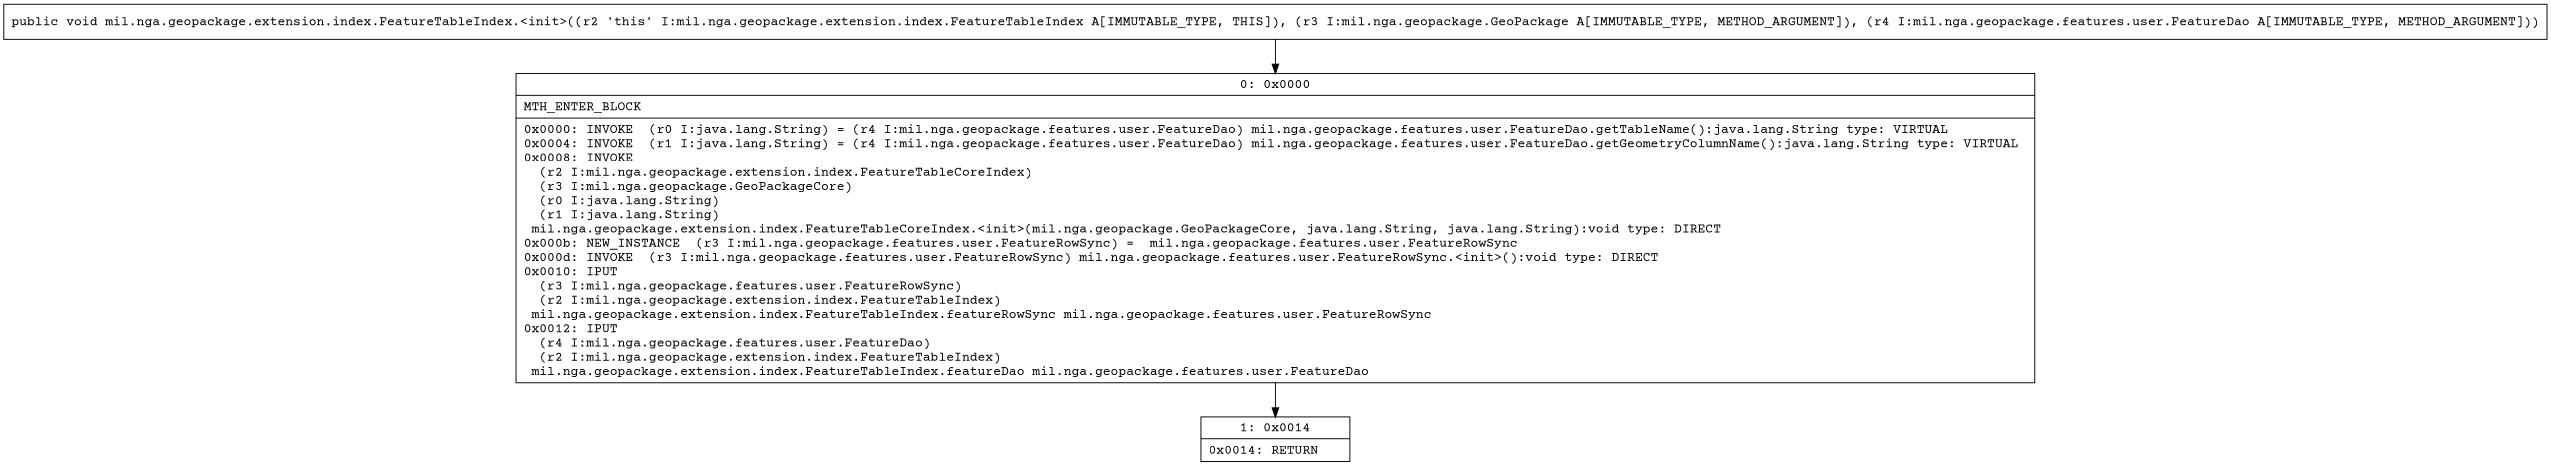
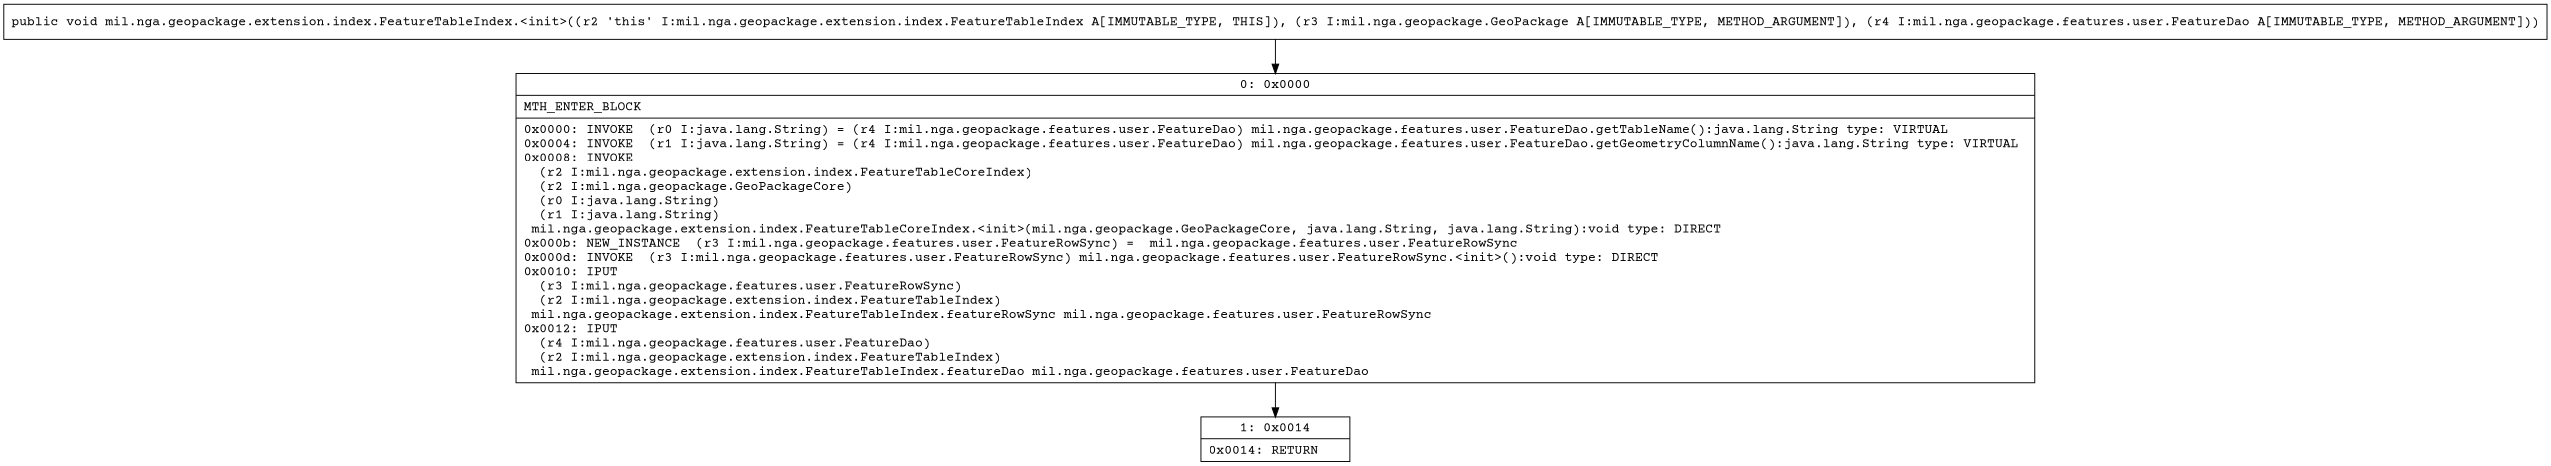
node "0: 0x0000": text "(r3 I:mil.nga.geopackage.GeoPackageCore)" -> "(r2 I:mil.nga.geopackage.GeoPackageCore)"
